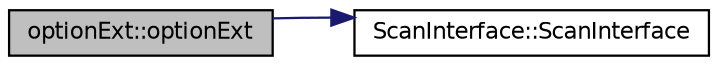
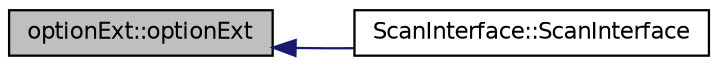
edge "optionExt::optionExt" -> "ScanInterface::ScanInterface": reversed
